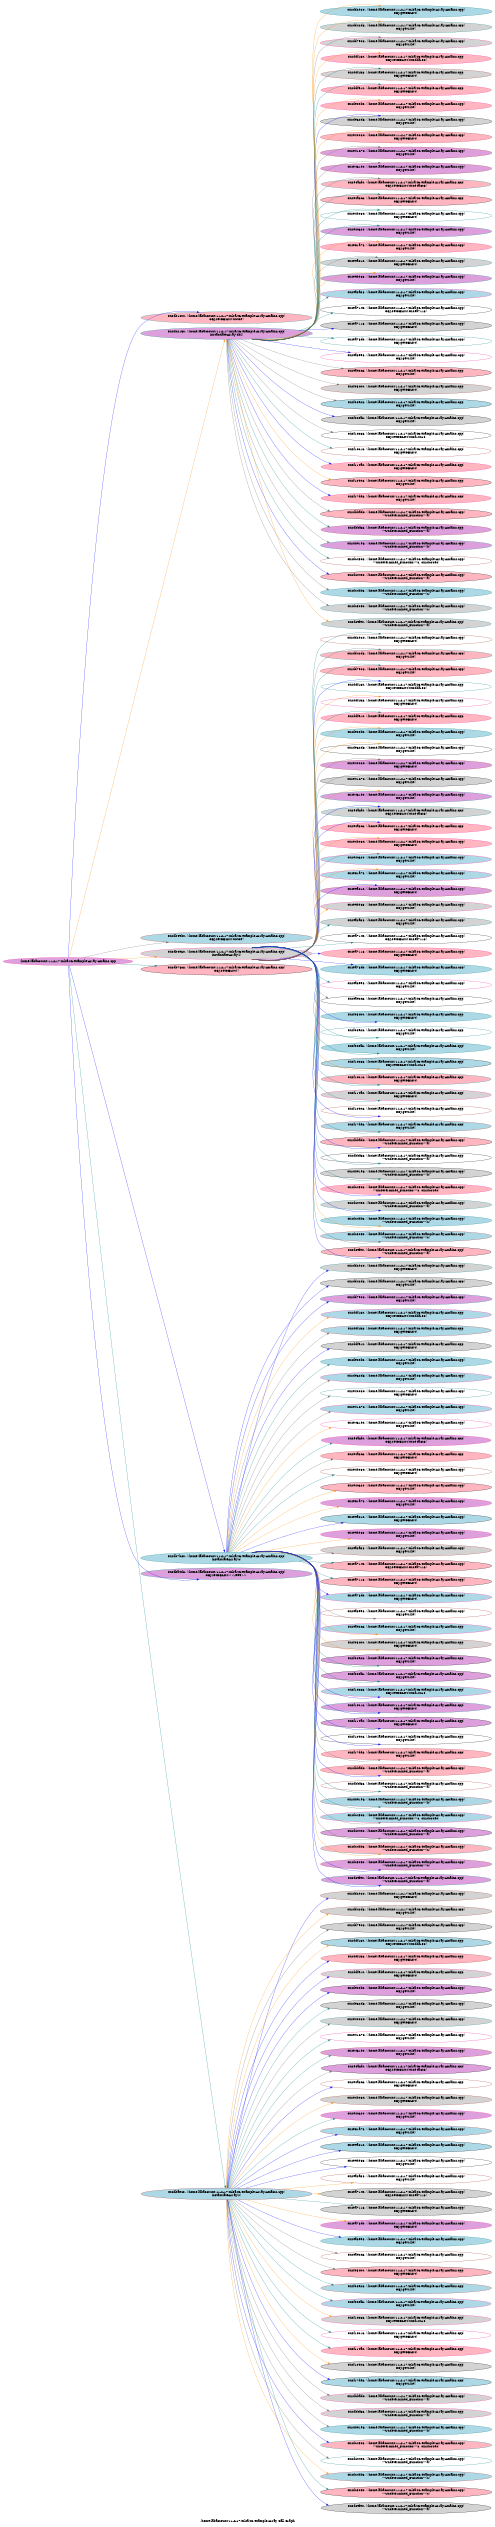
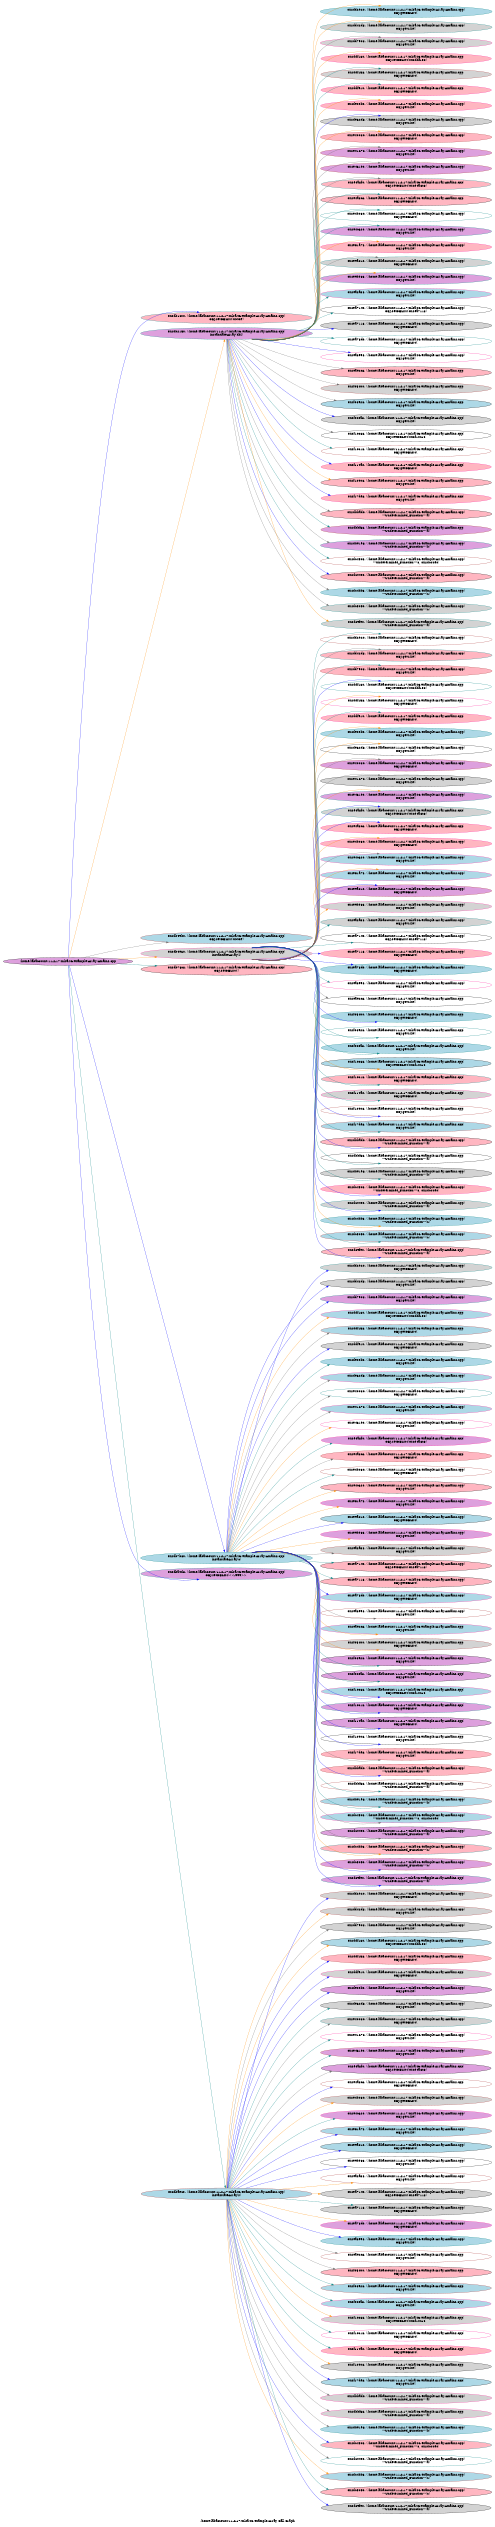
node "/home/labaccount/11-2-17/mlsa/IG/example/Array/Amain2.cpp": color deeppink -> black
